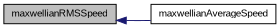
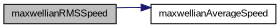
edge "maxwellianAverageSpeed" -> "maxwellianRMSSpeed": reversed
